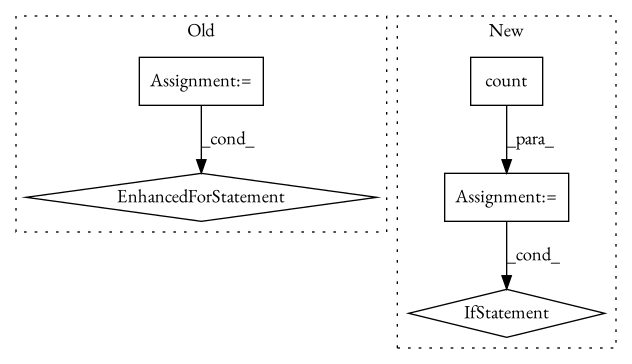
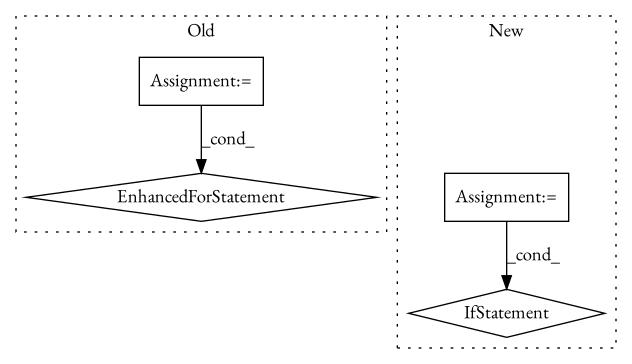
node "count": removed
